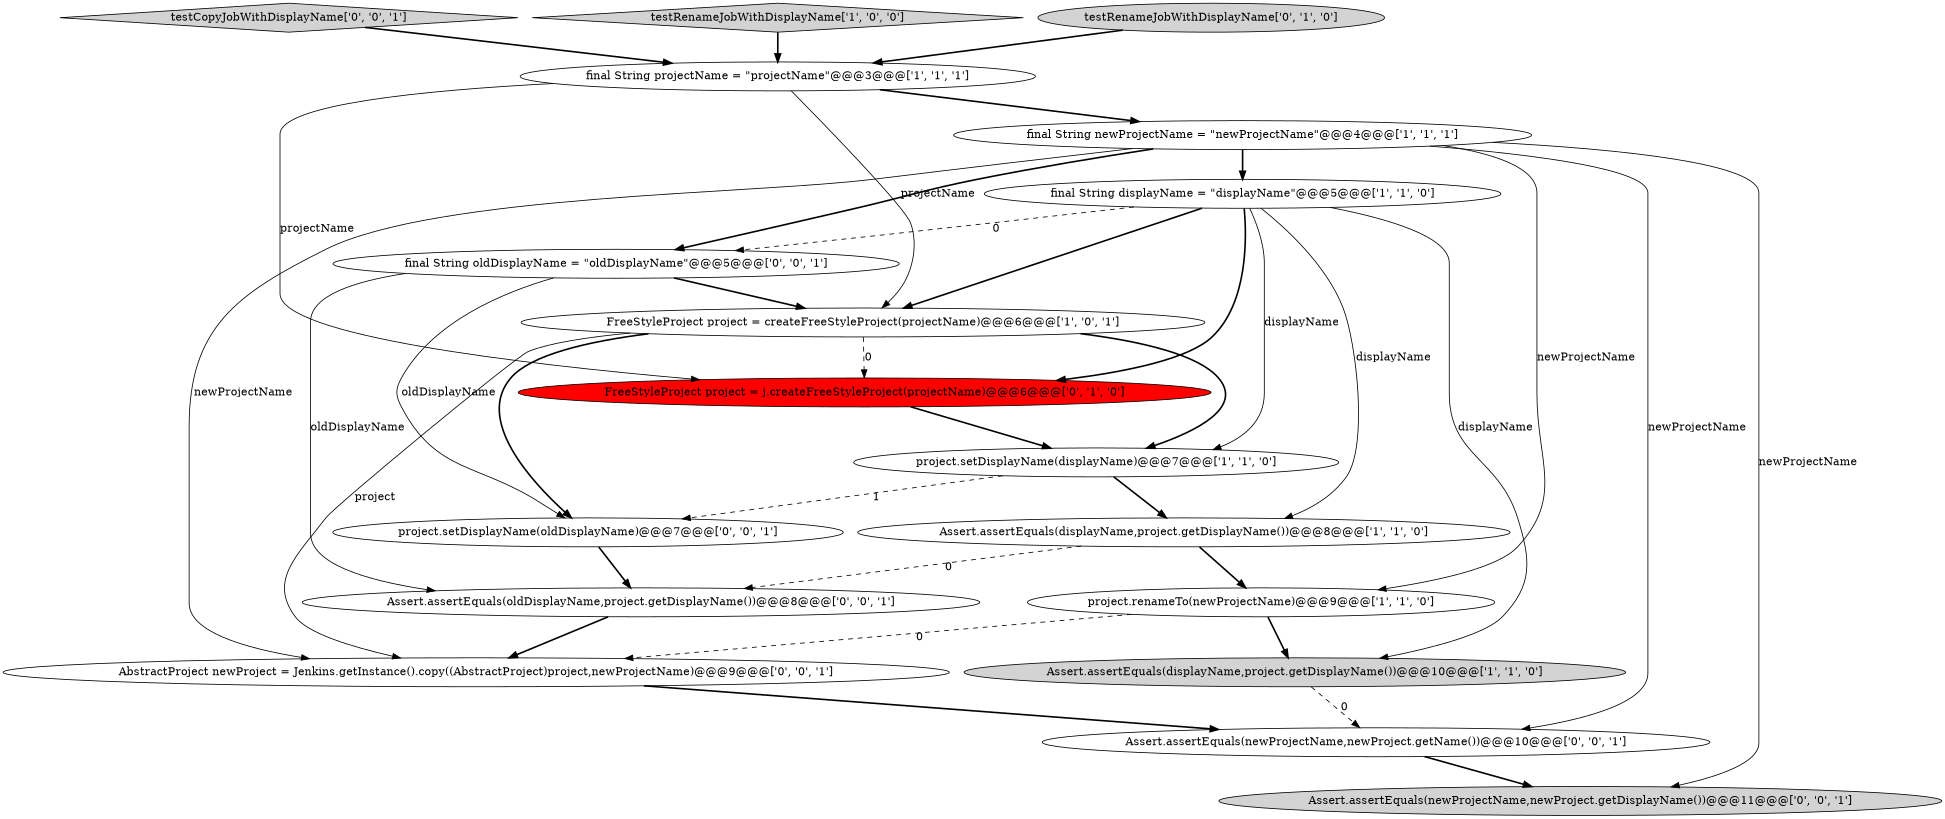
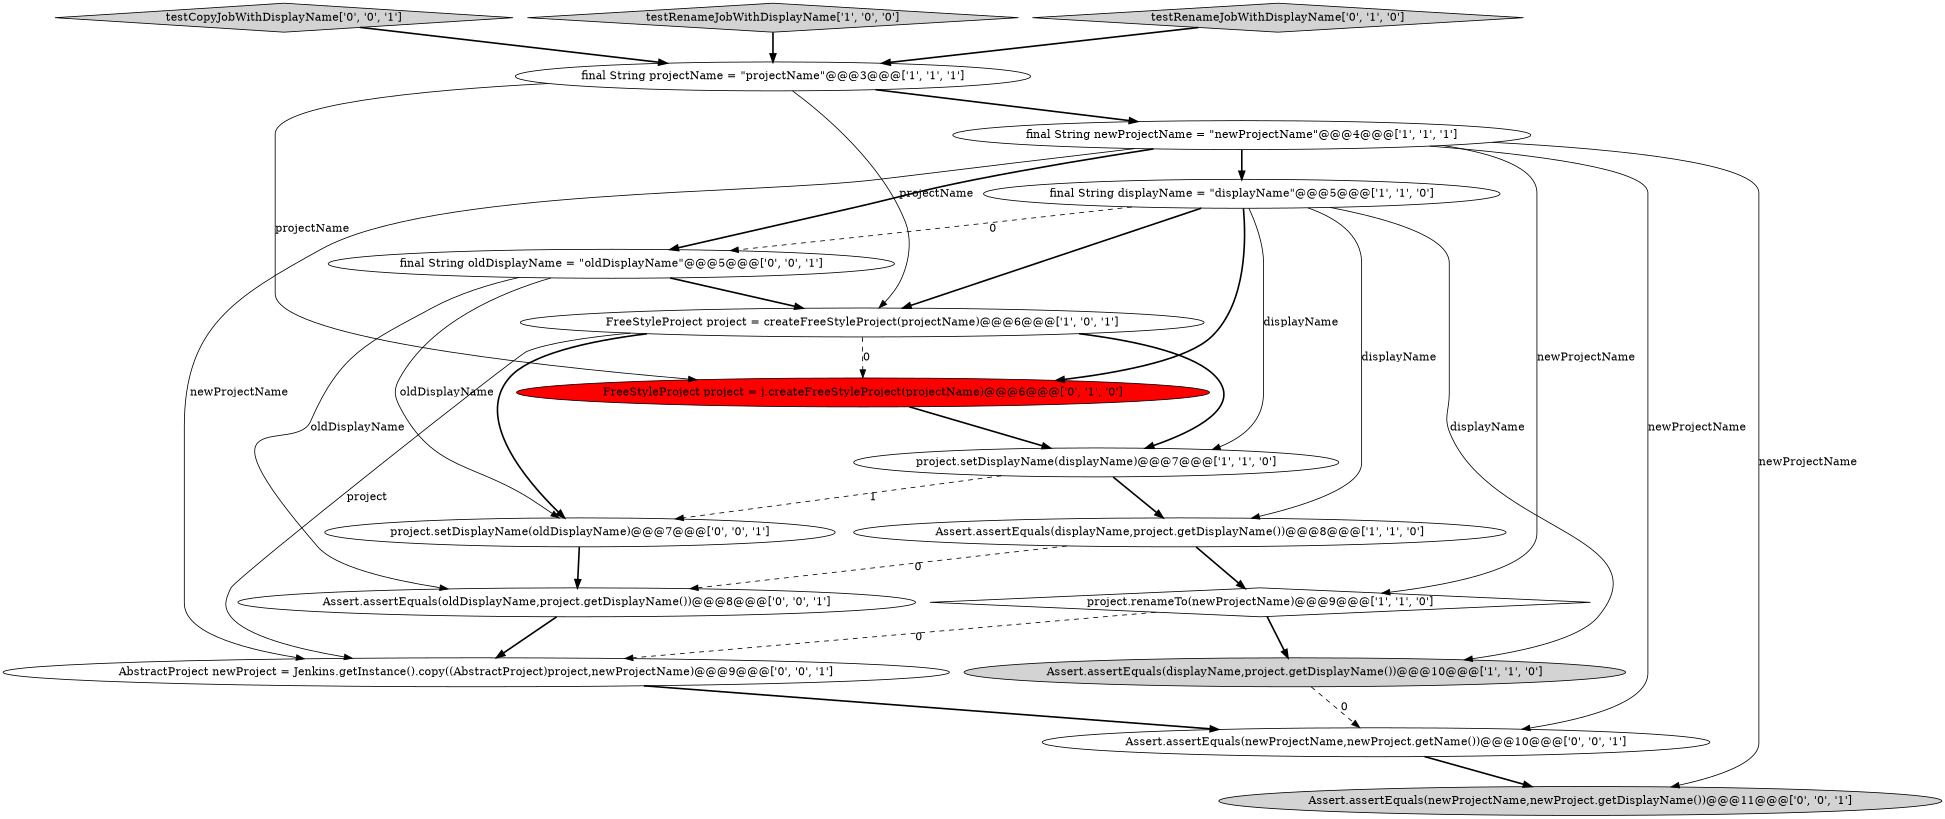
node "testRenameJobWithDisplayName['0', '1', '0']": shape ellipse -> diamond
node "project.renameTo(newProjectName)@@@9@@@['1', '1', '0']": shape ellipse -> diamond
